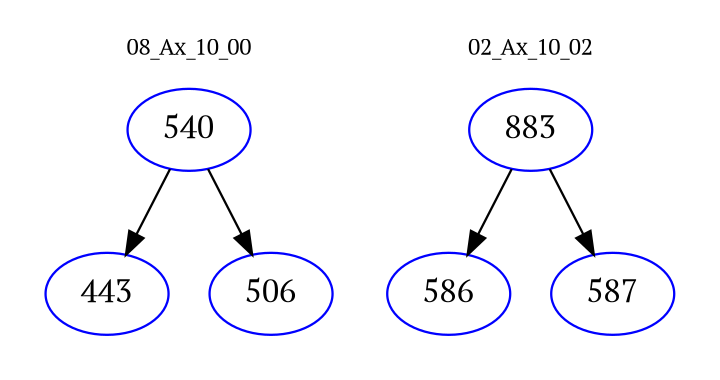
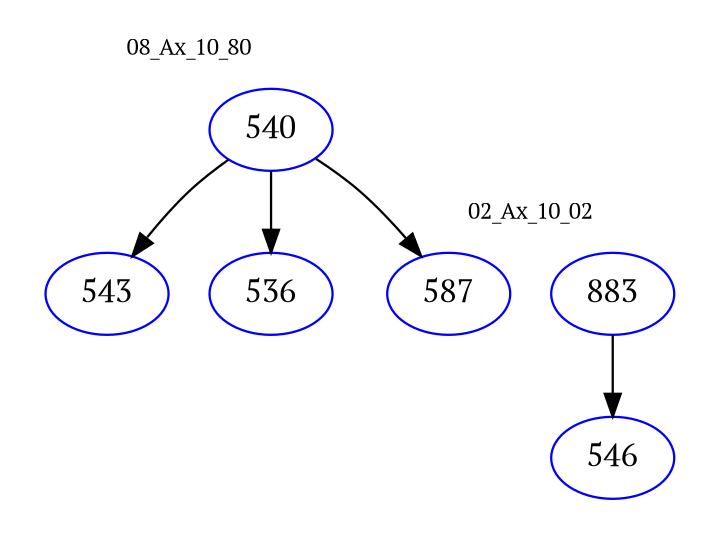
cluster "08_Ax_10_00": label "08_Ax_10_00" -> "08_Ax_10_80"
edge "883" -> "587": now "540" -> "587"
node "443": label "443" -> "543"
node "506": label "506" -> "536"
node "586": label "586" -> "546"
